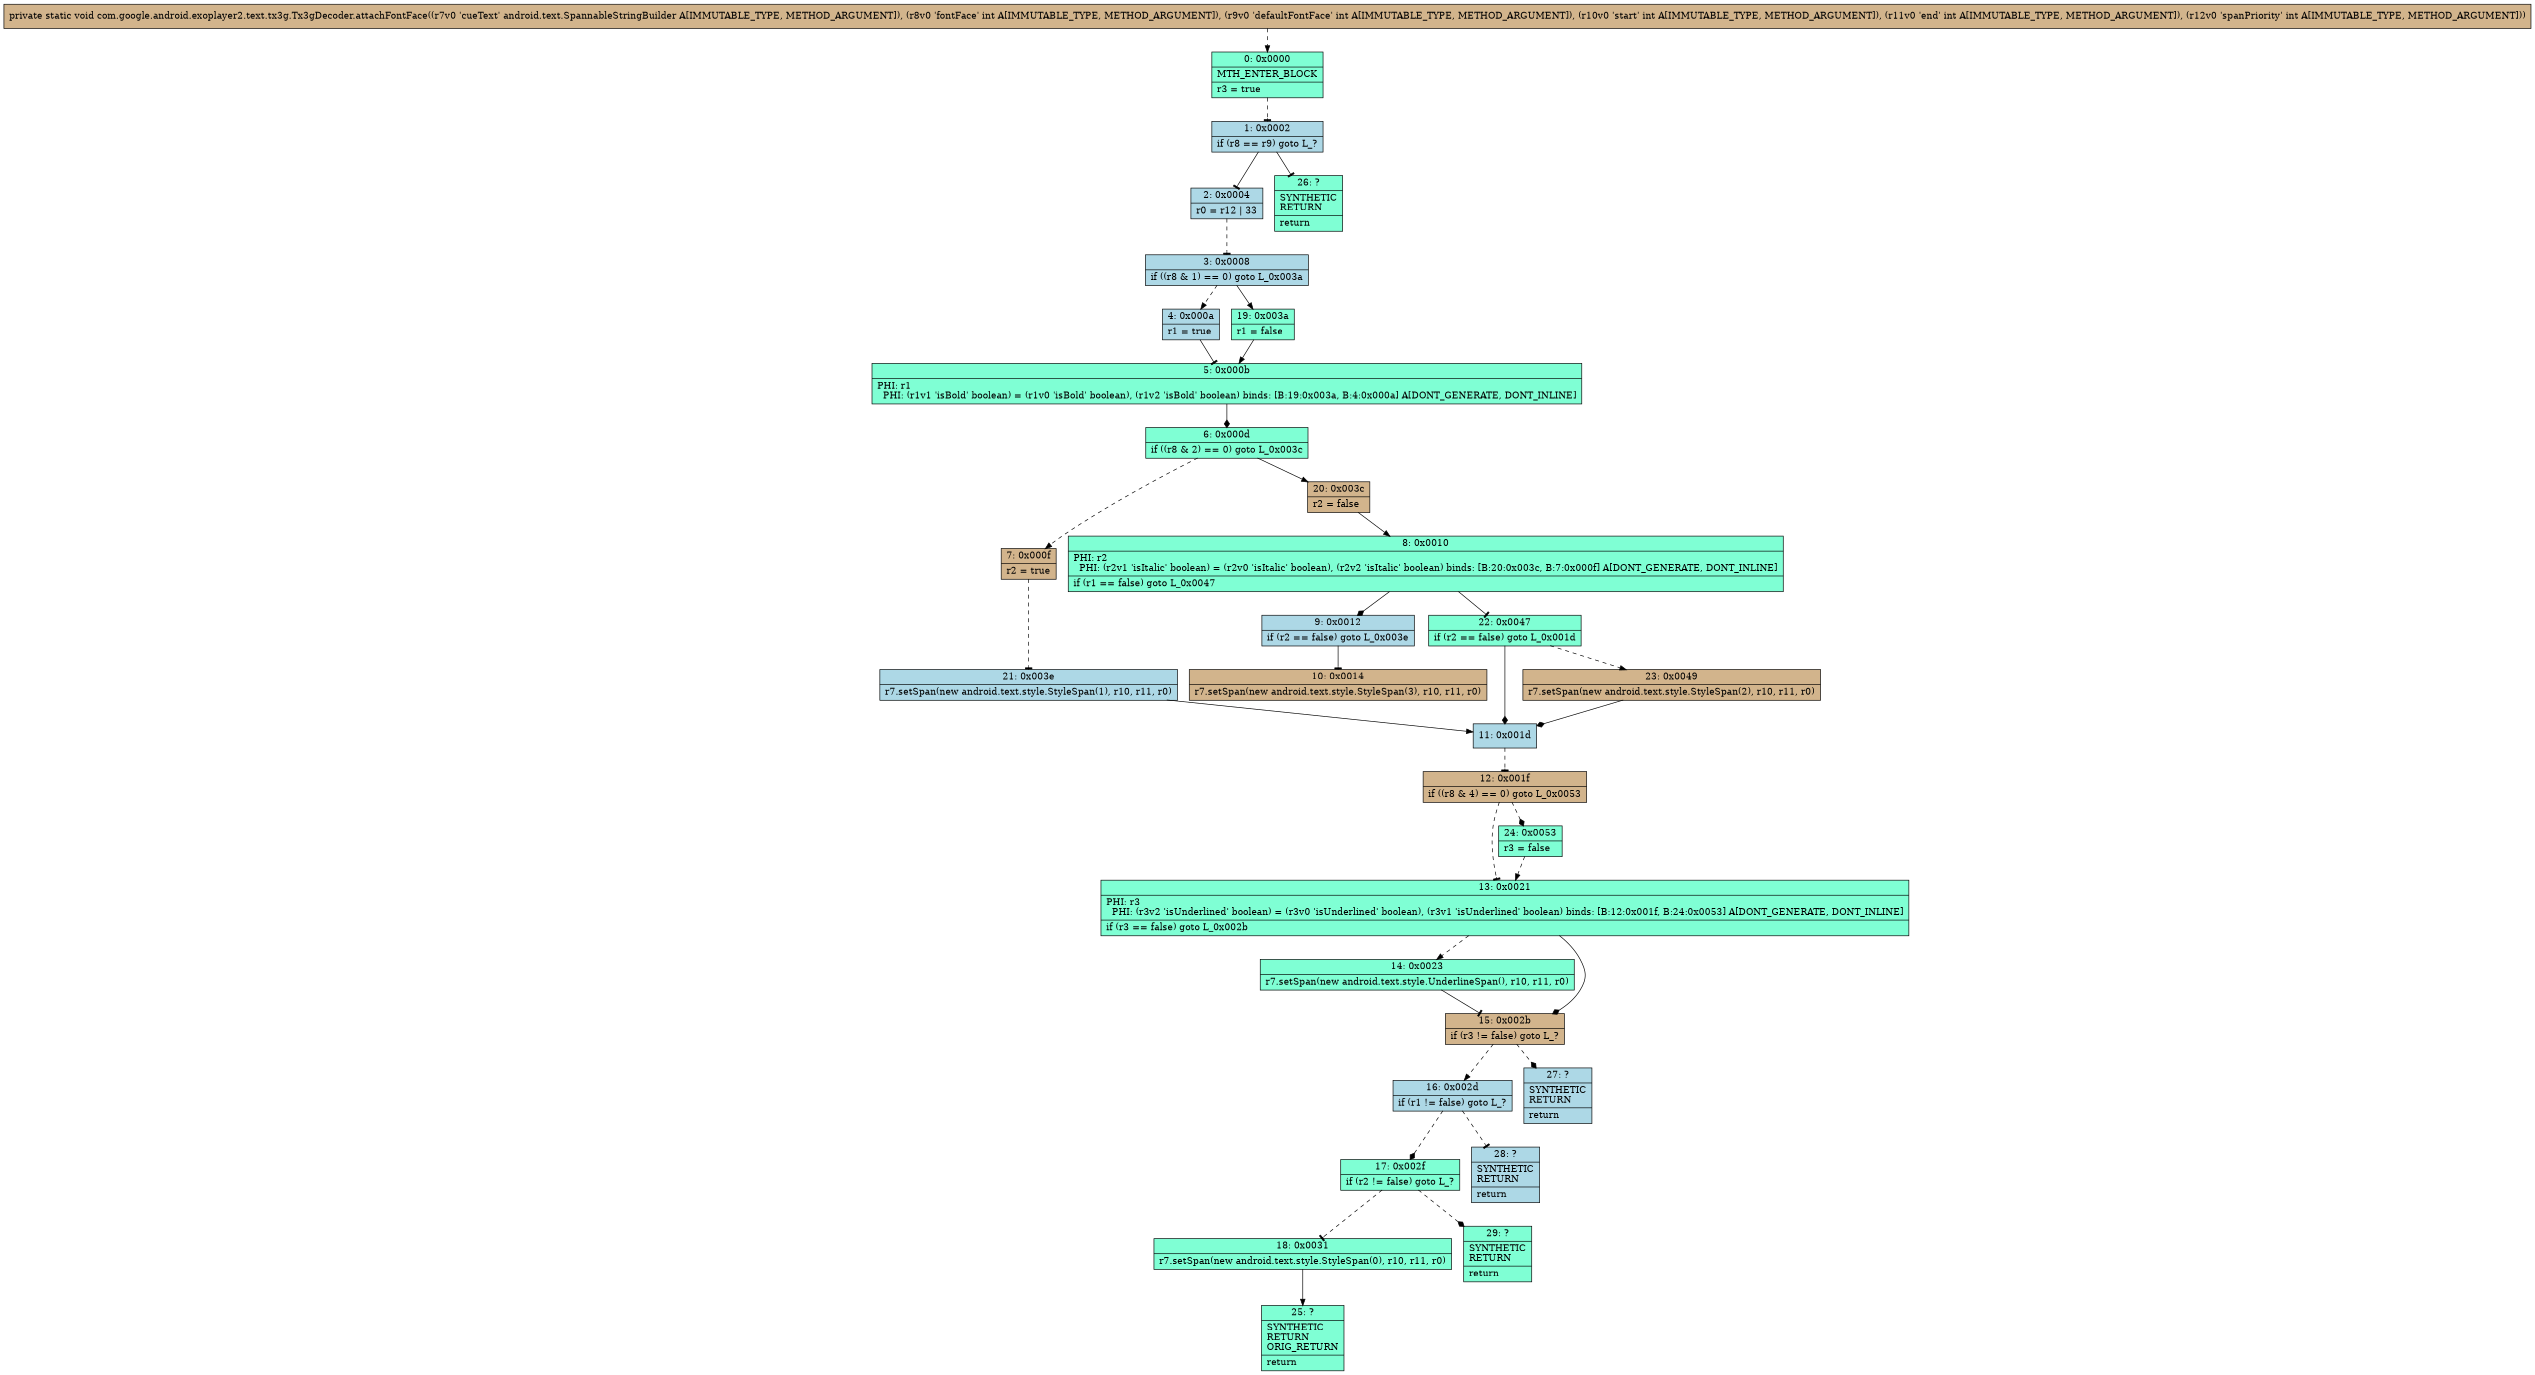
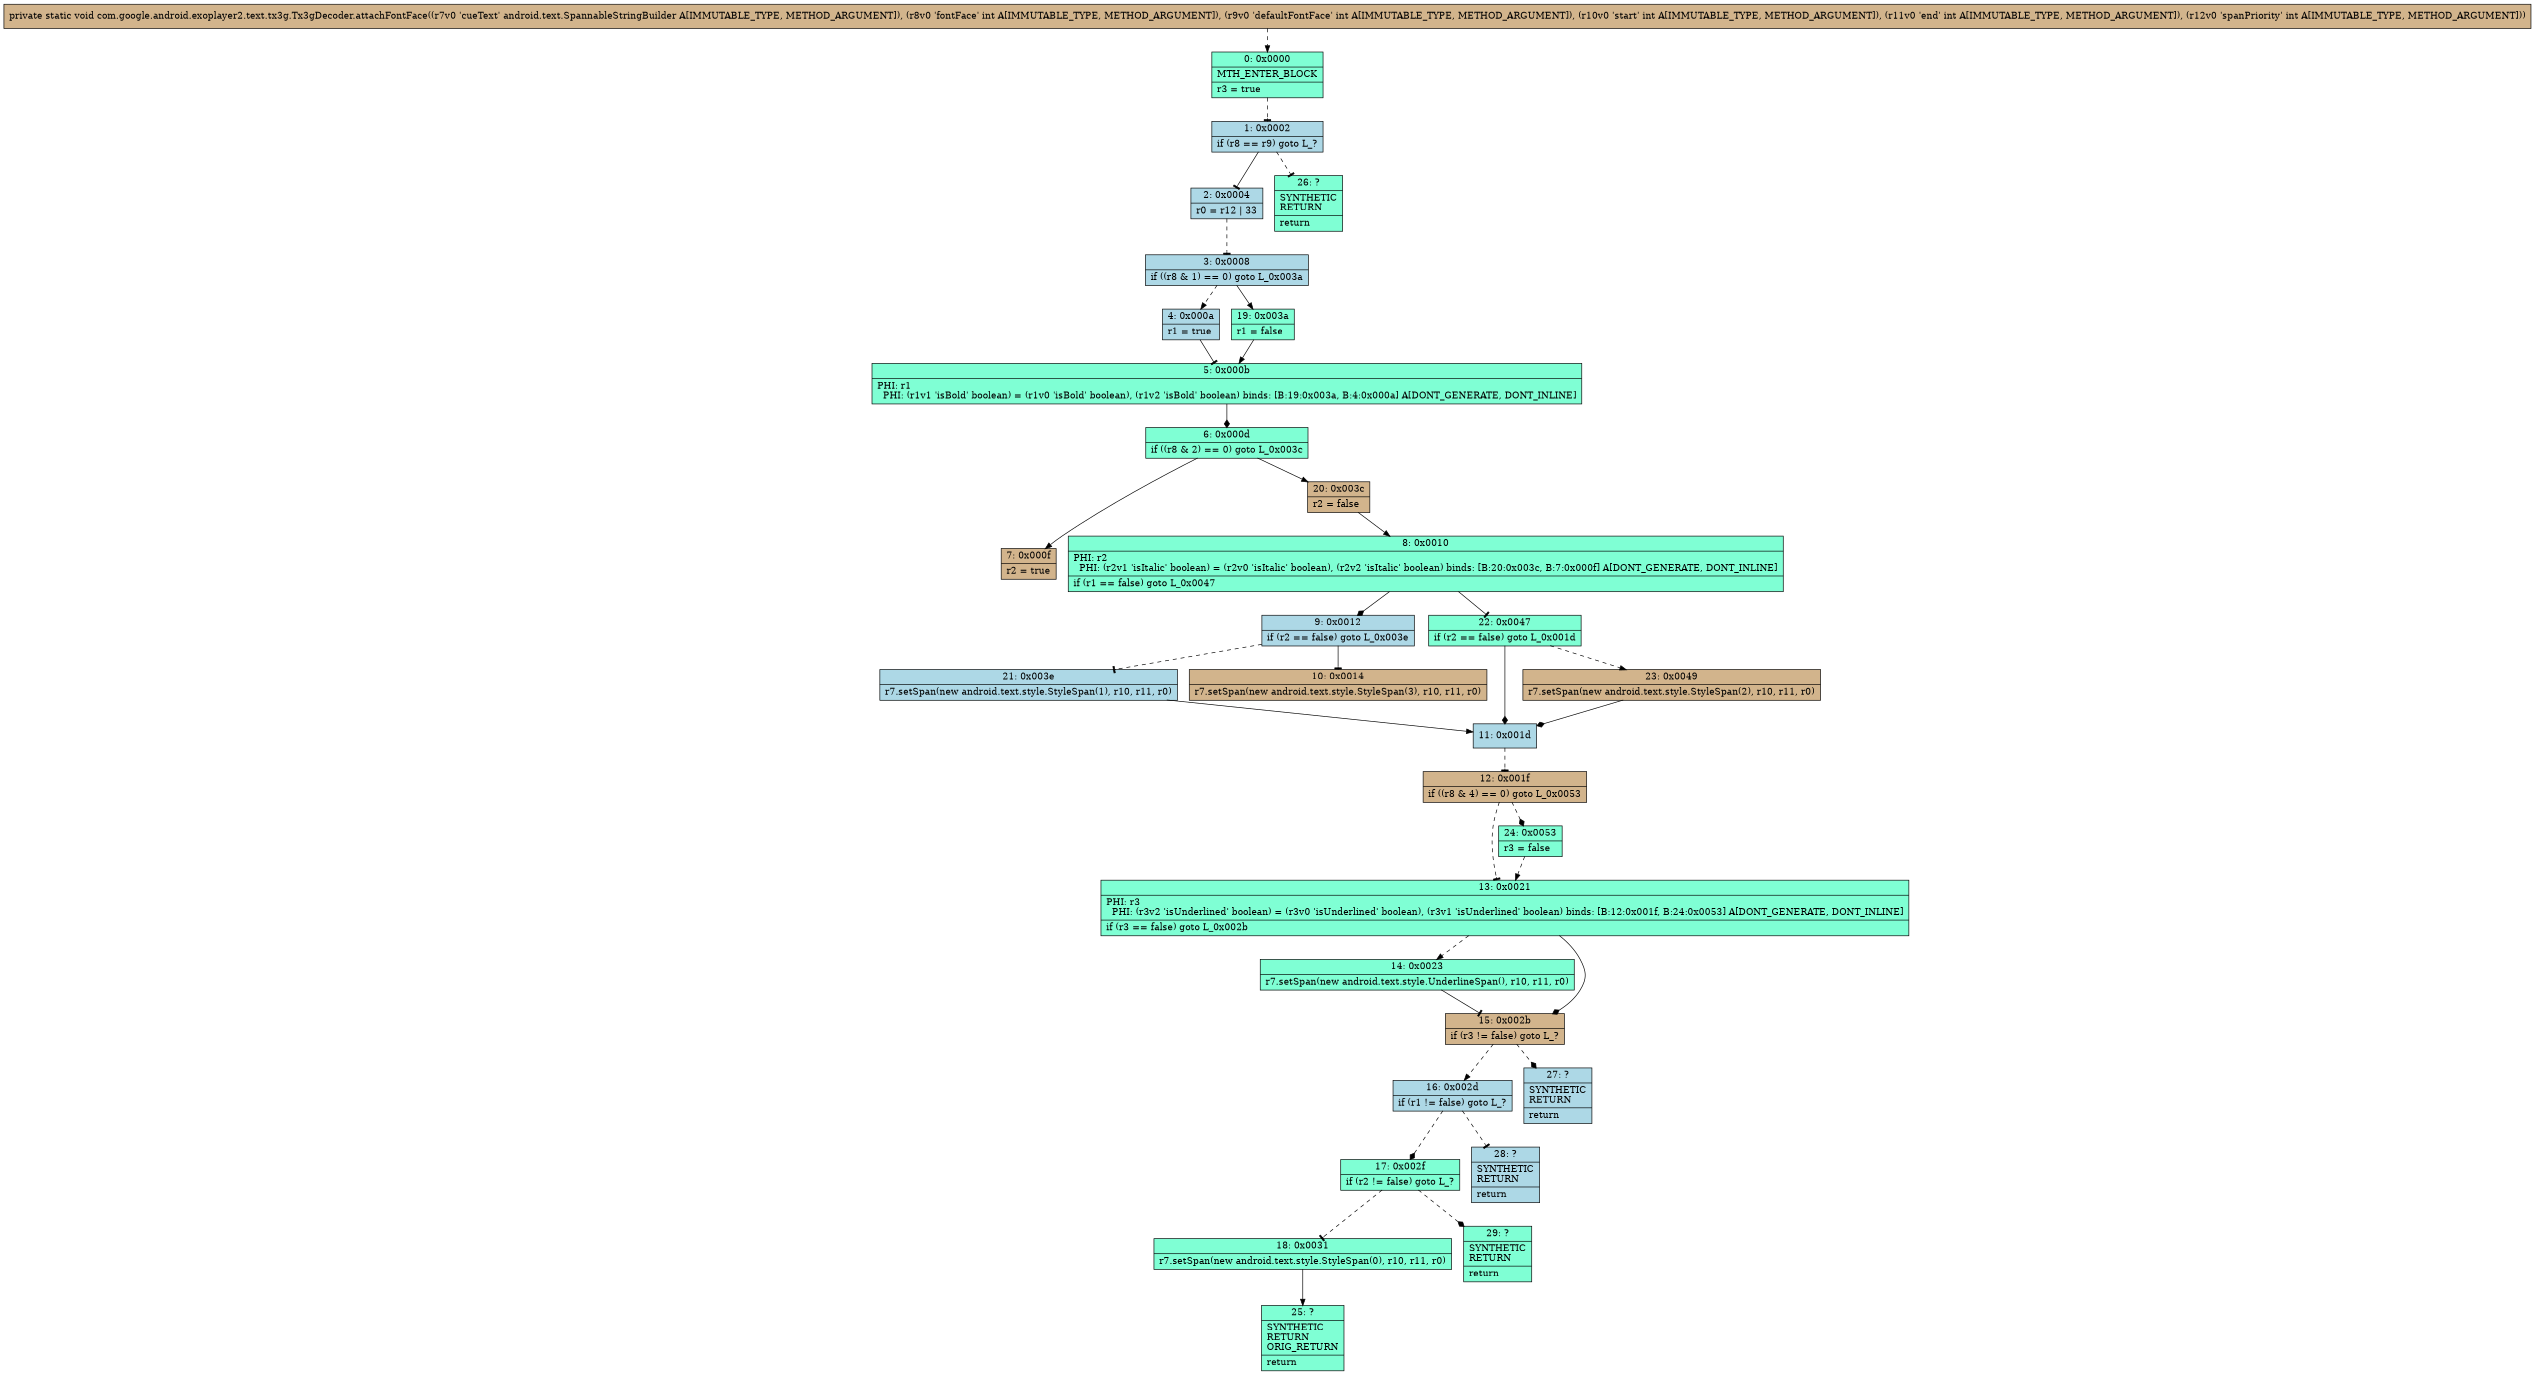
edge "1: 0x0002" -> "26: ?": style solid -> dashed
edge "6: 0x000d" -> "7: 0x000f": style dashed -> solid
edge "7: 0x000f" -> "21: 0x003e": now "9: 0x0012" -> "21: 0x003e"
